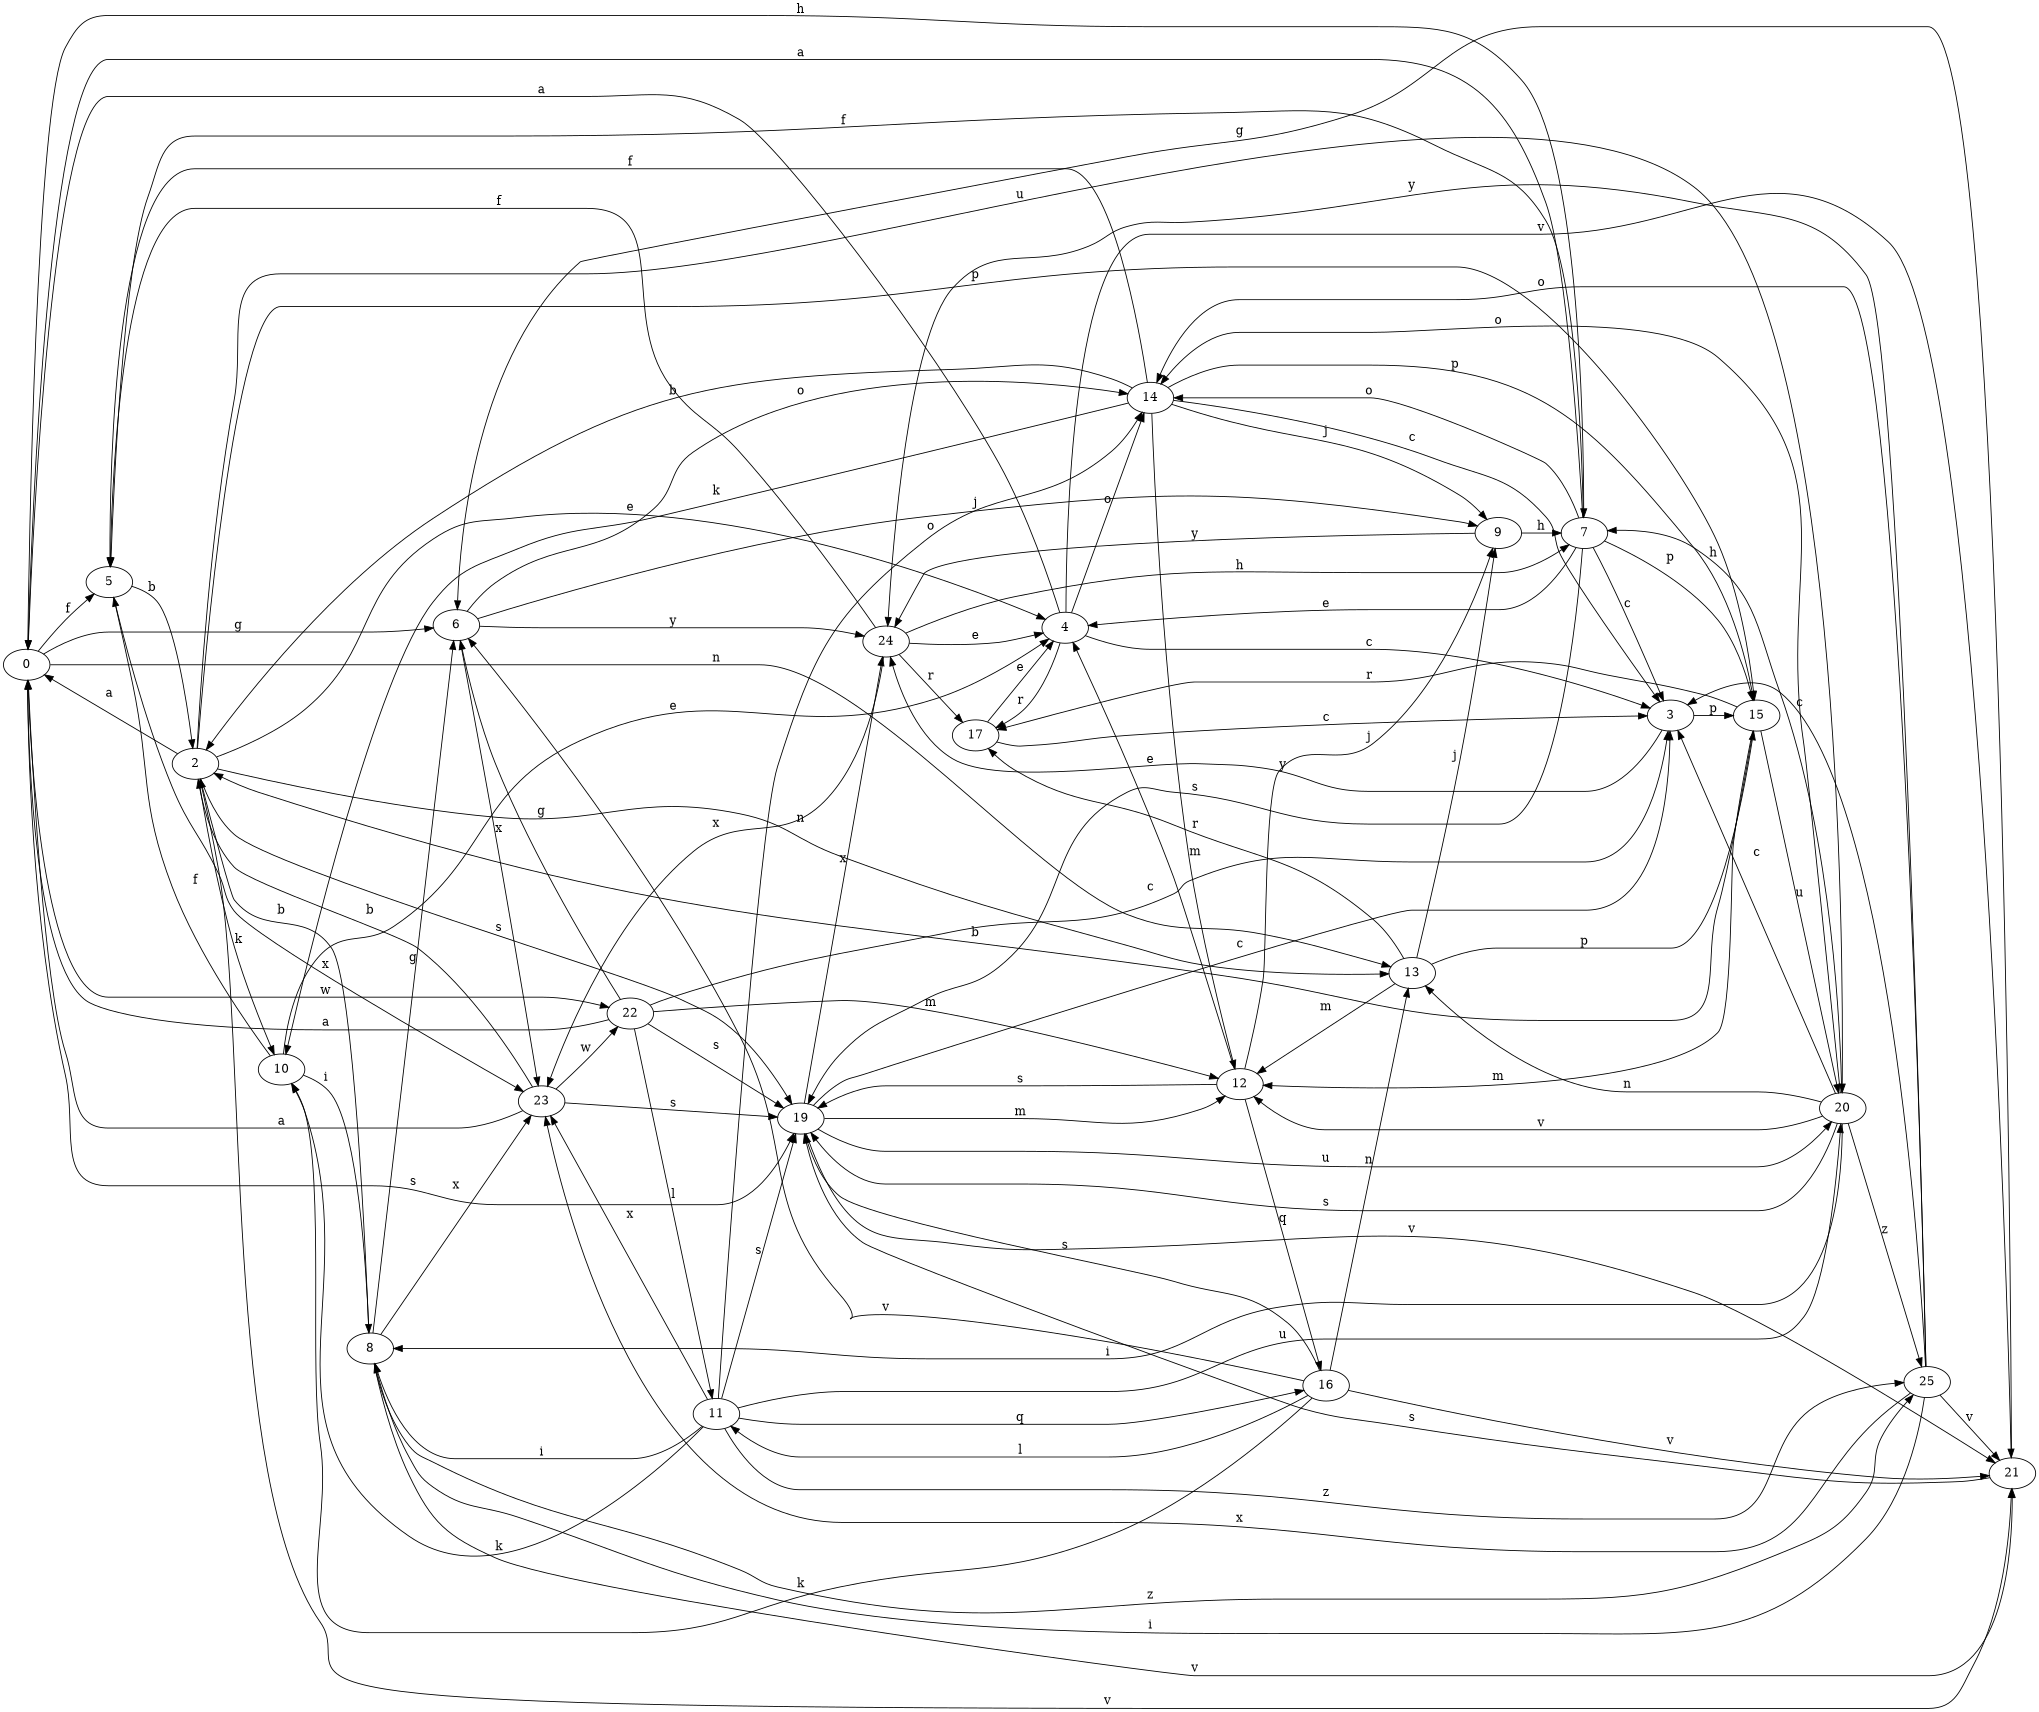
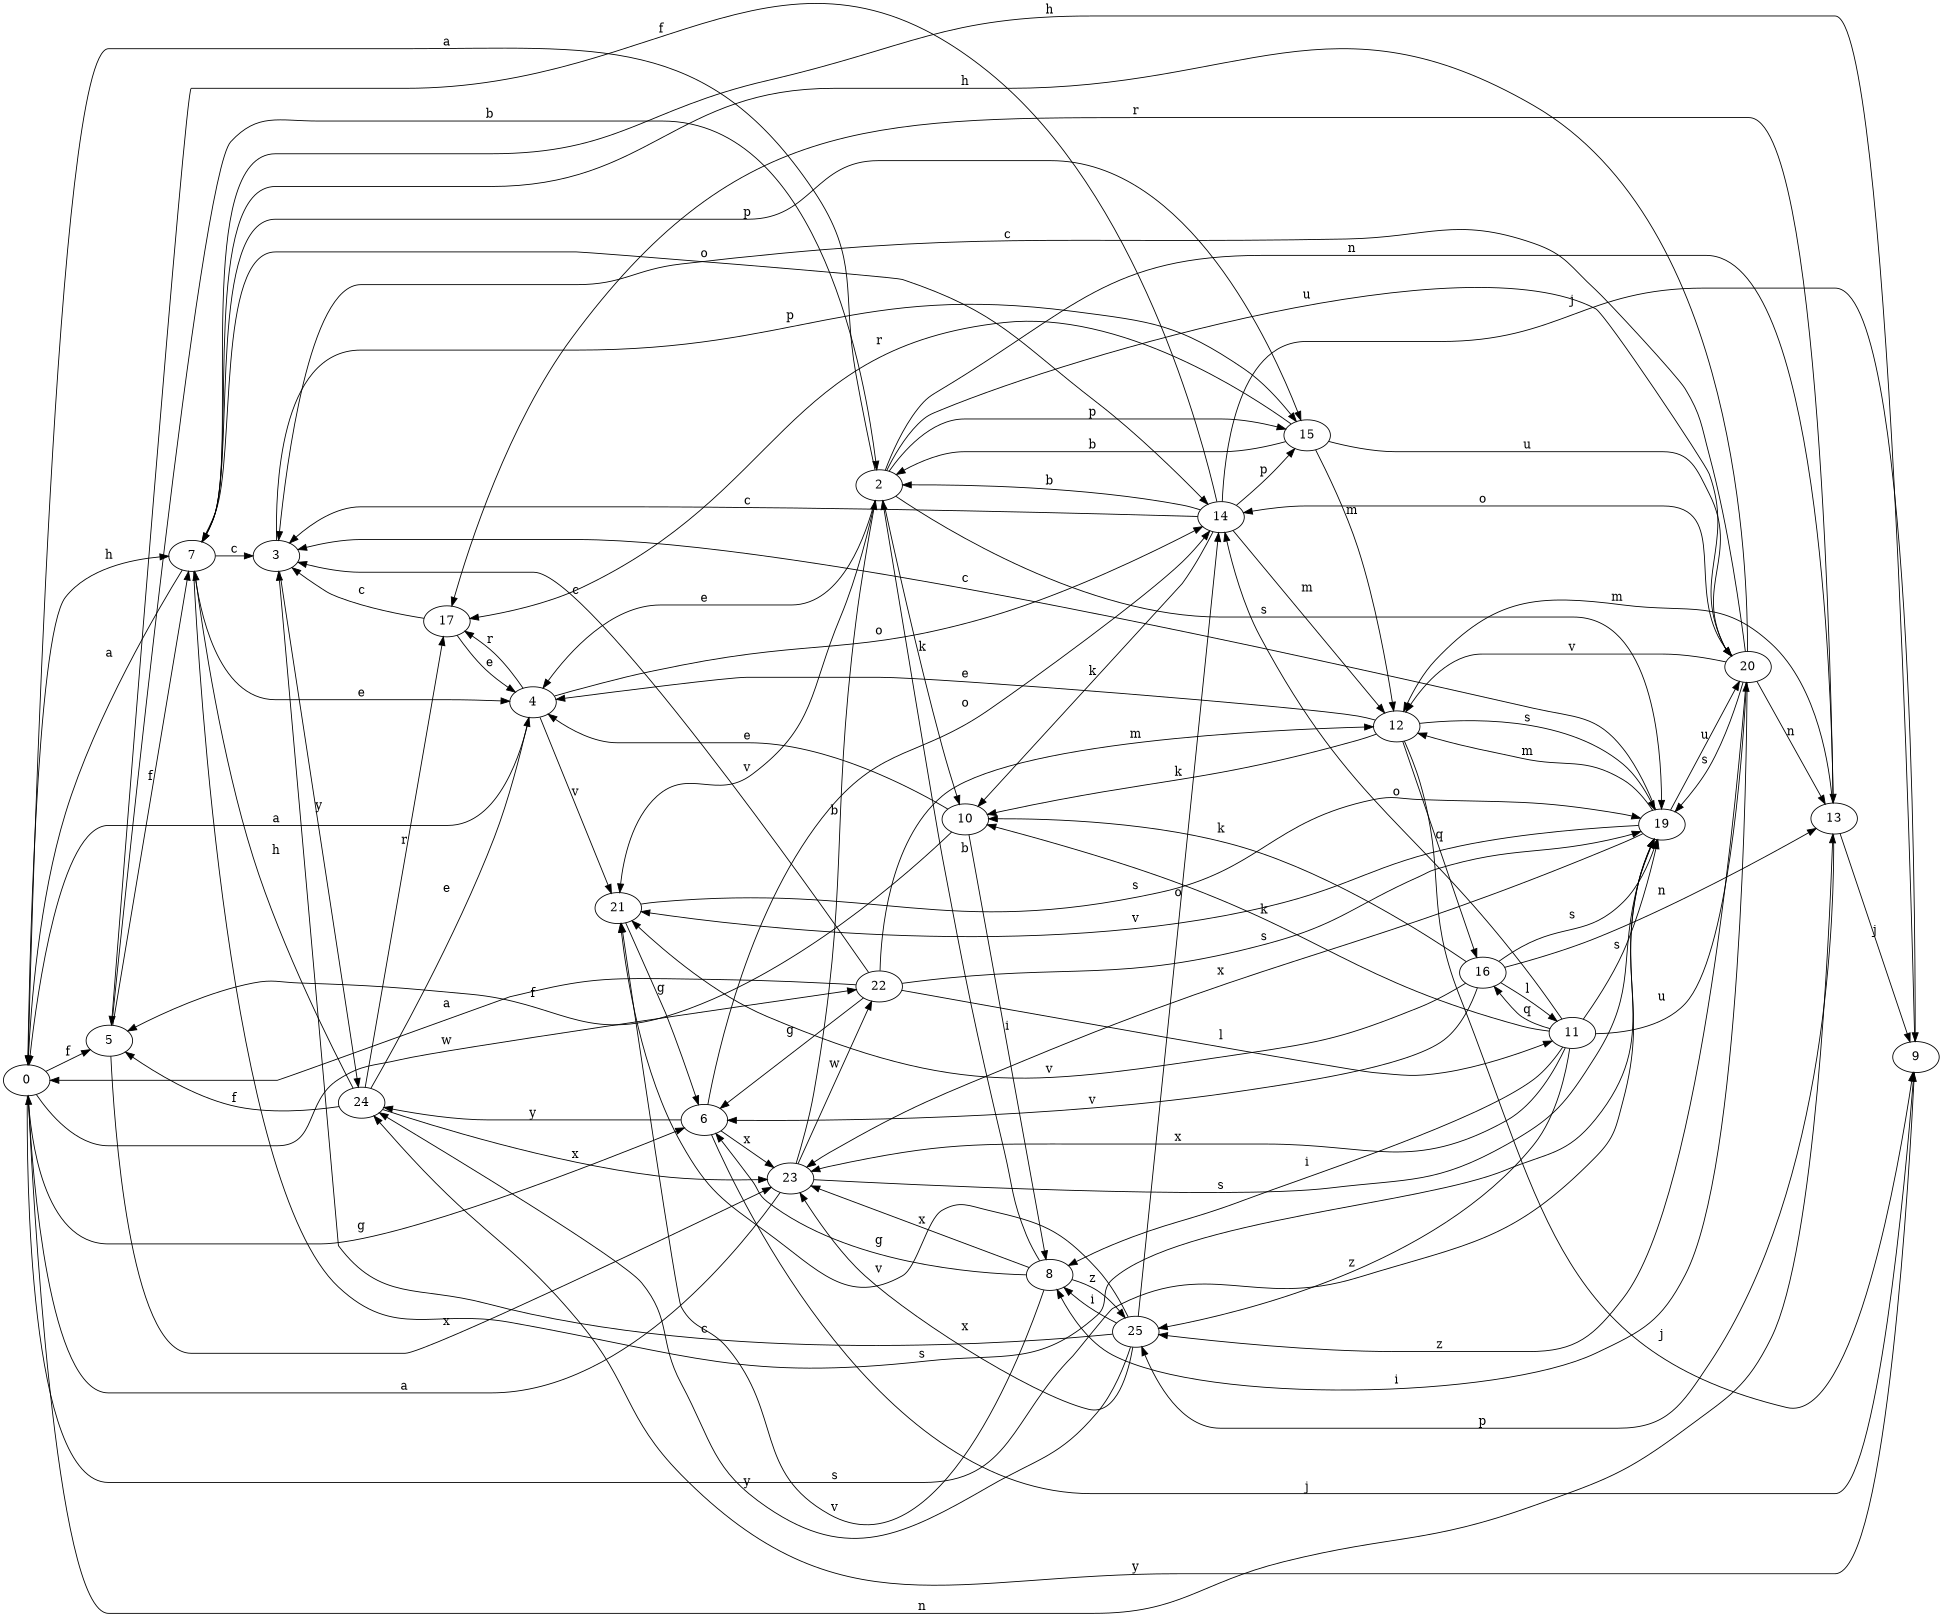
edge "7" -> "5": reversed
edge "4" -> "3": removed, label "c"
edge "12" -> "10": added, label "k"
edge "19" -> "24": now "19" -> "23"
edge "13" -> "15": now "13" -> "25"
